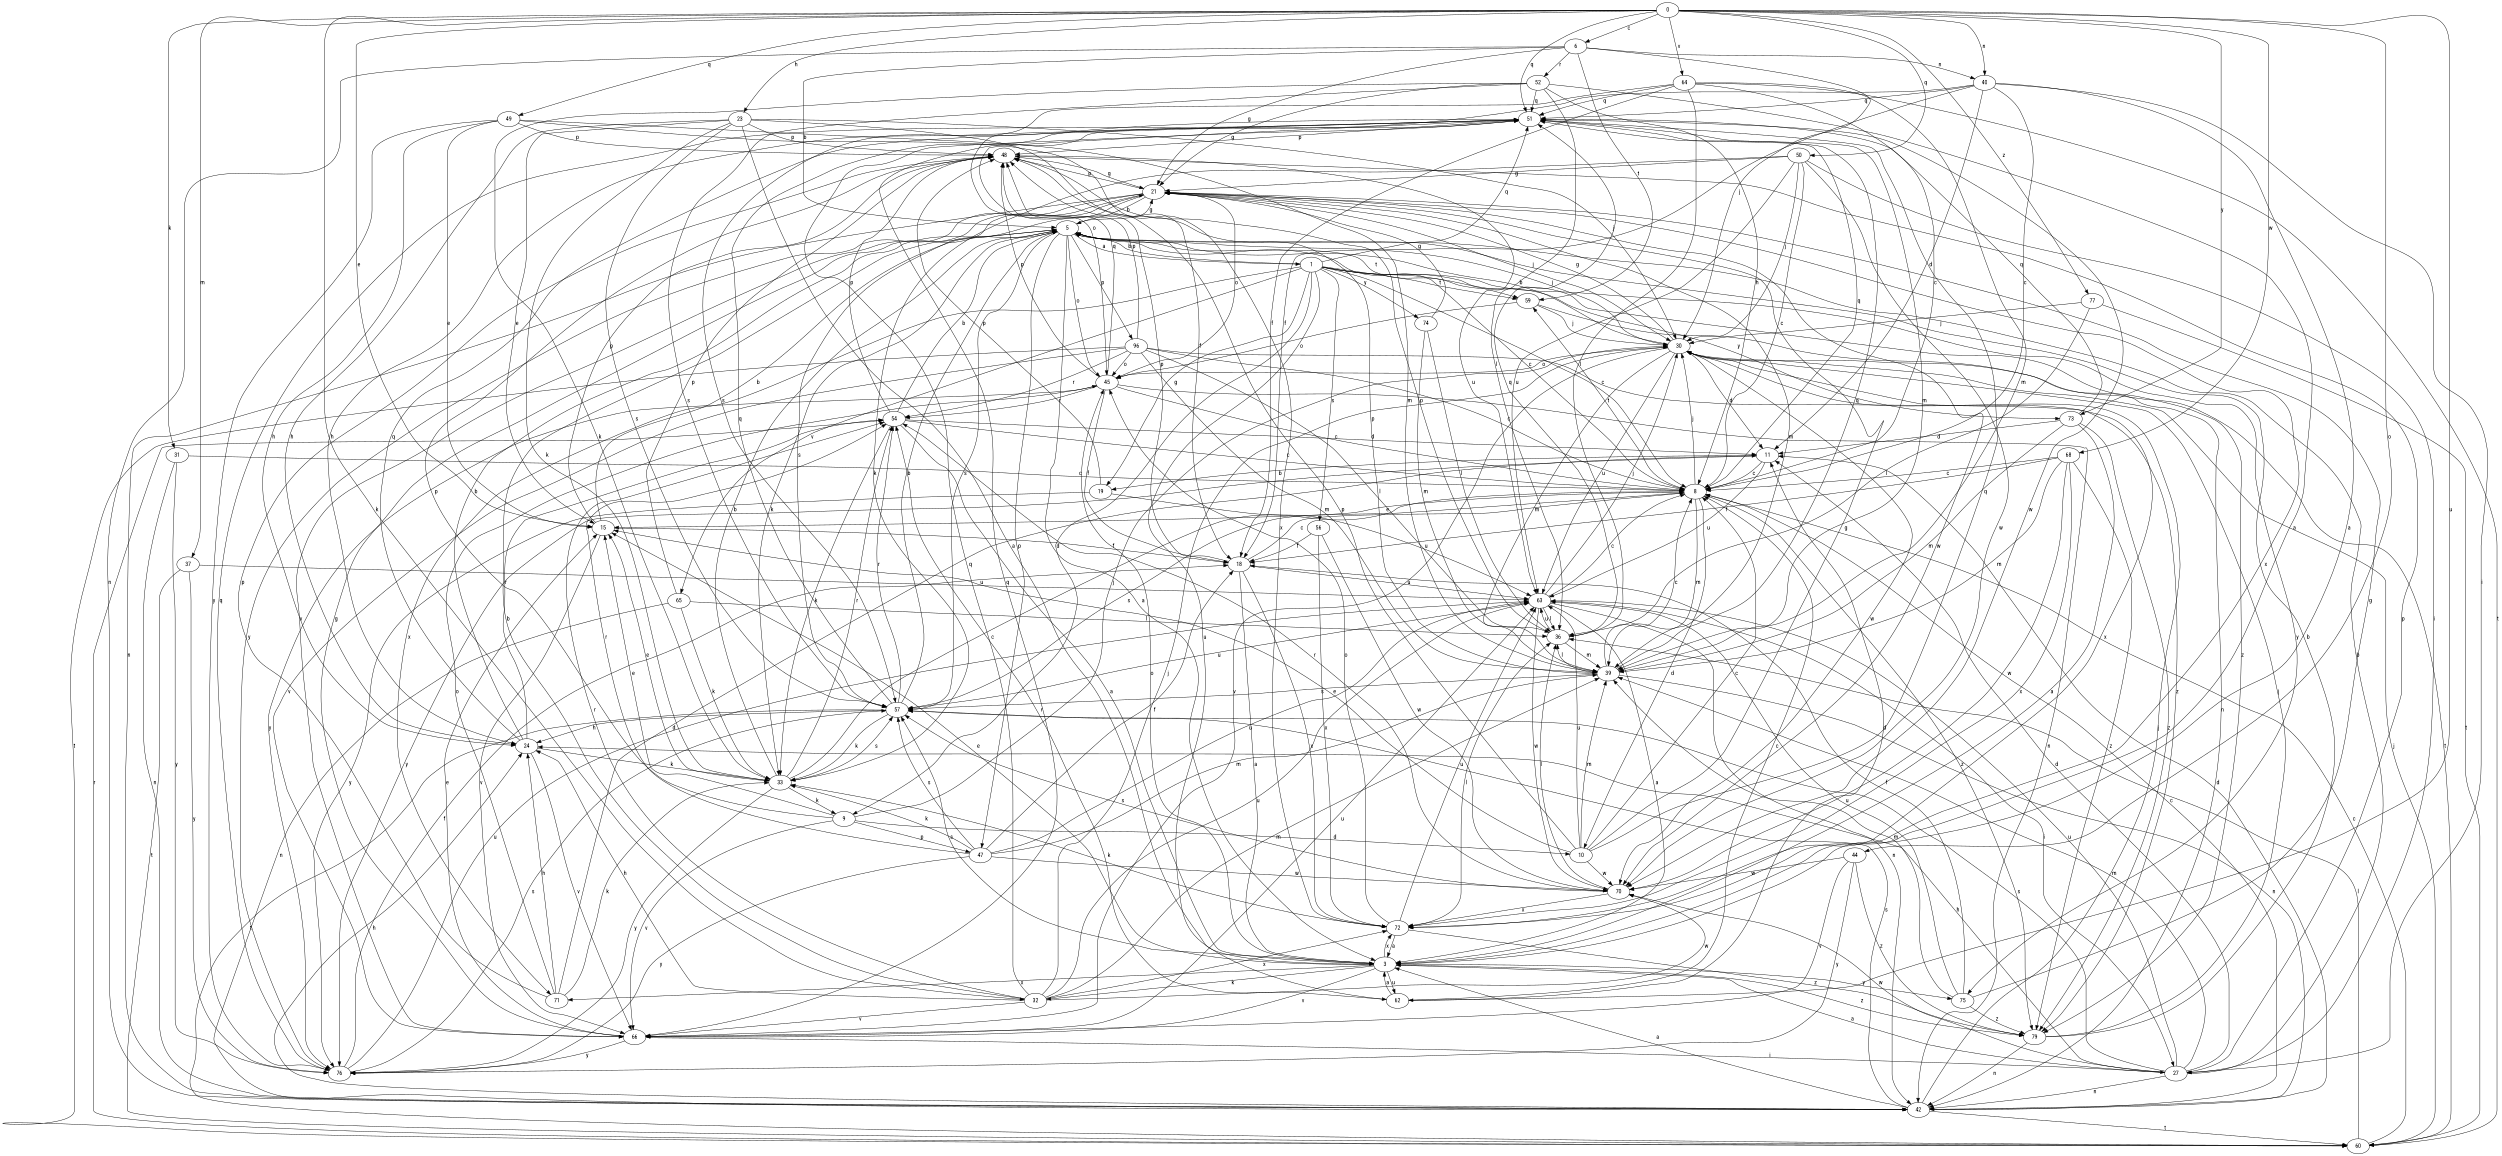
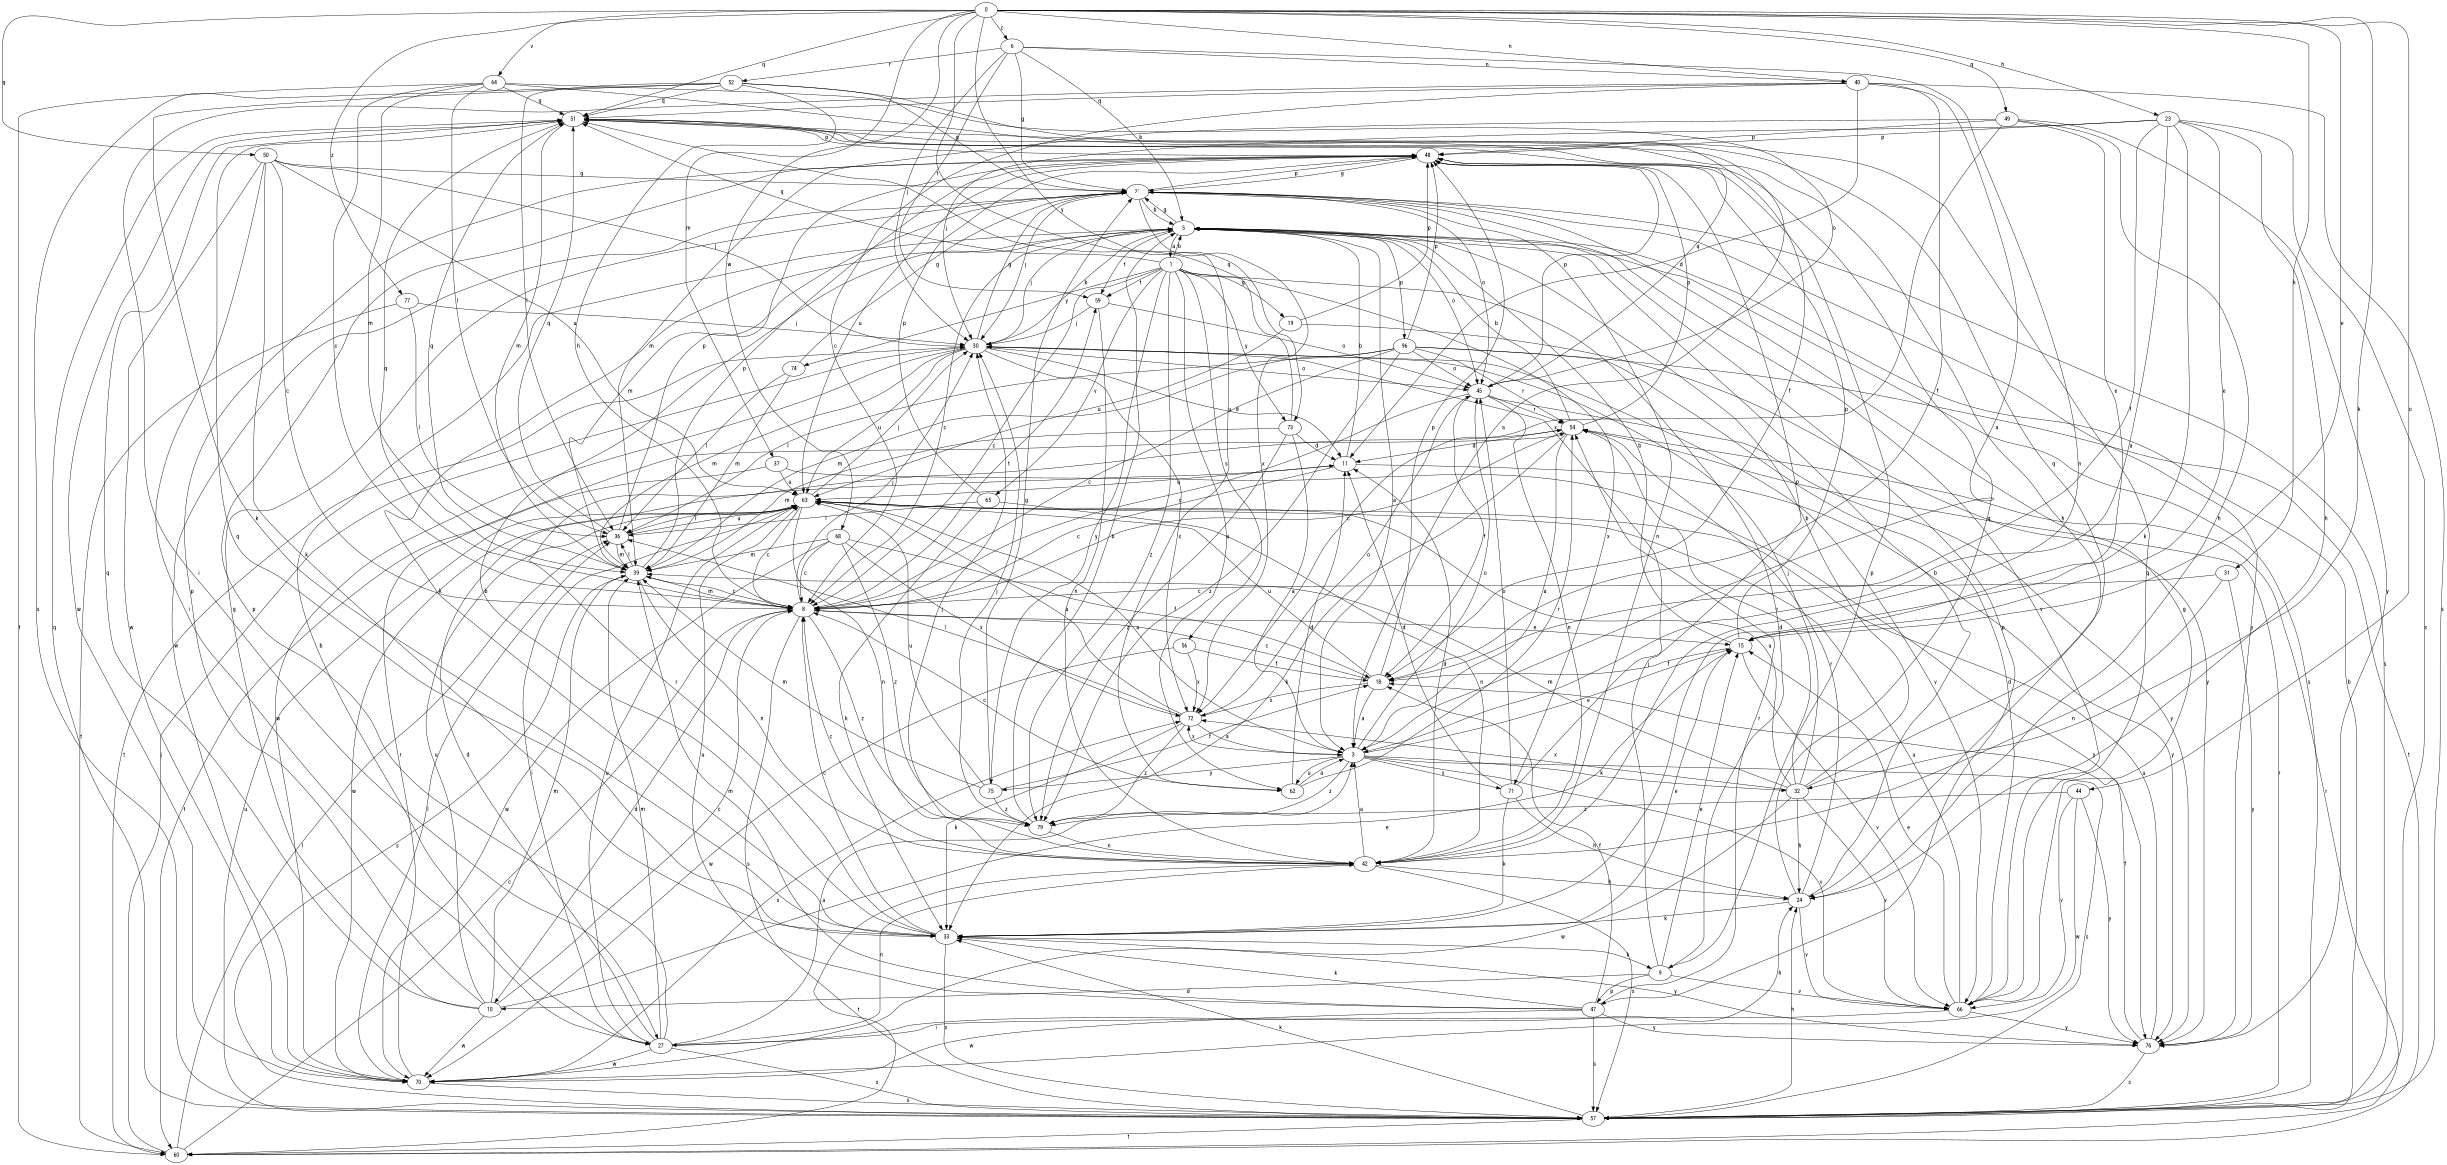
edge "76" -> "51": now "33" -> "51"
edge "11" -> "19": now "11" -> "5"
edge "96" -> "66": label "v" -> "d"
